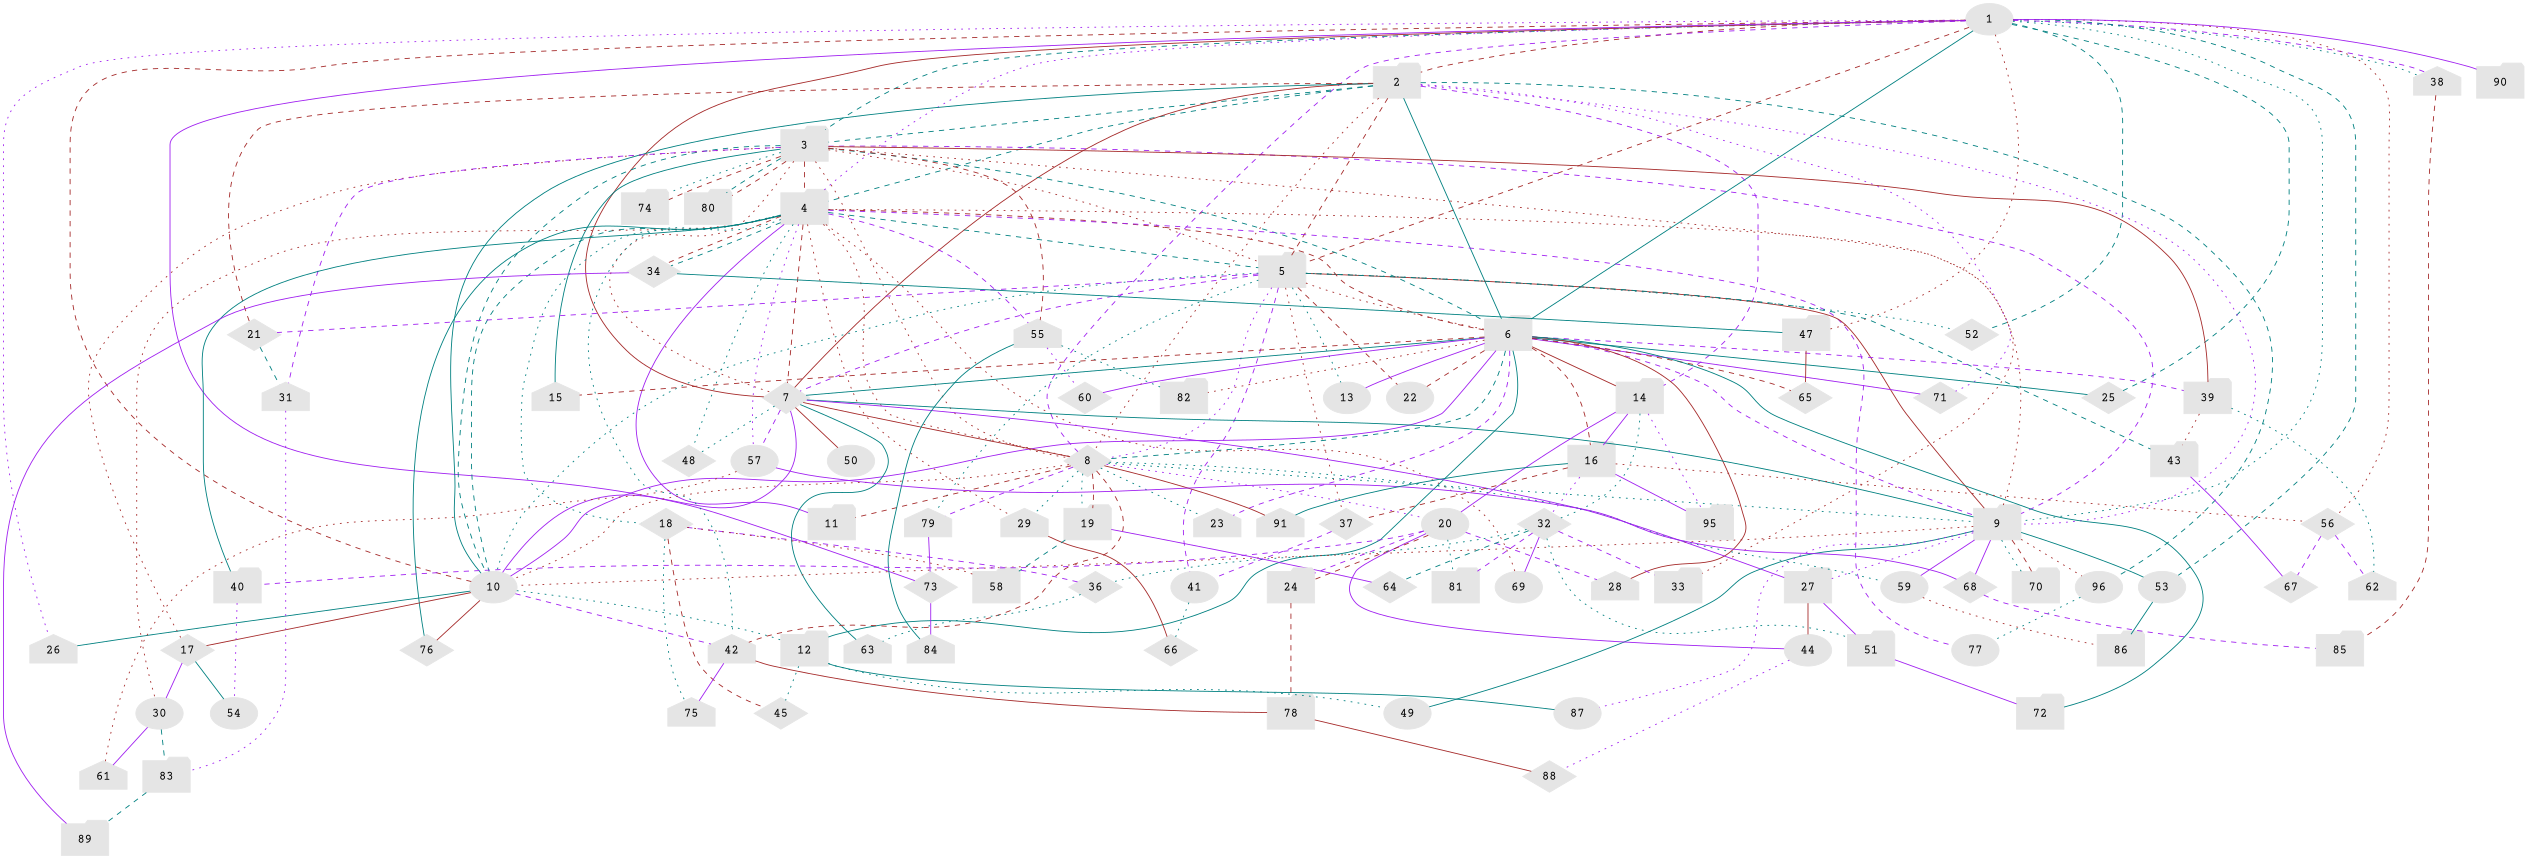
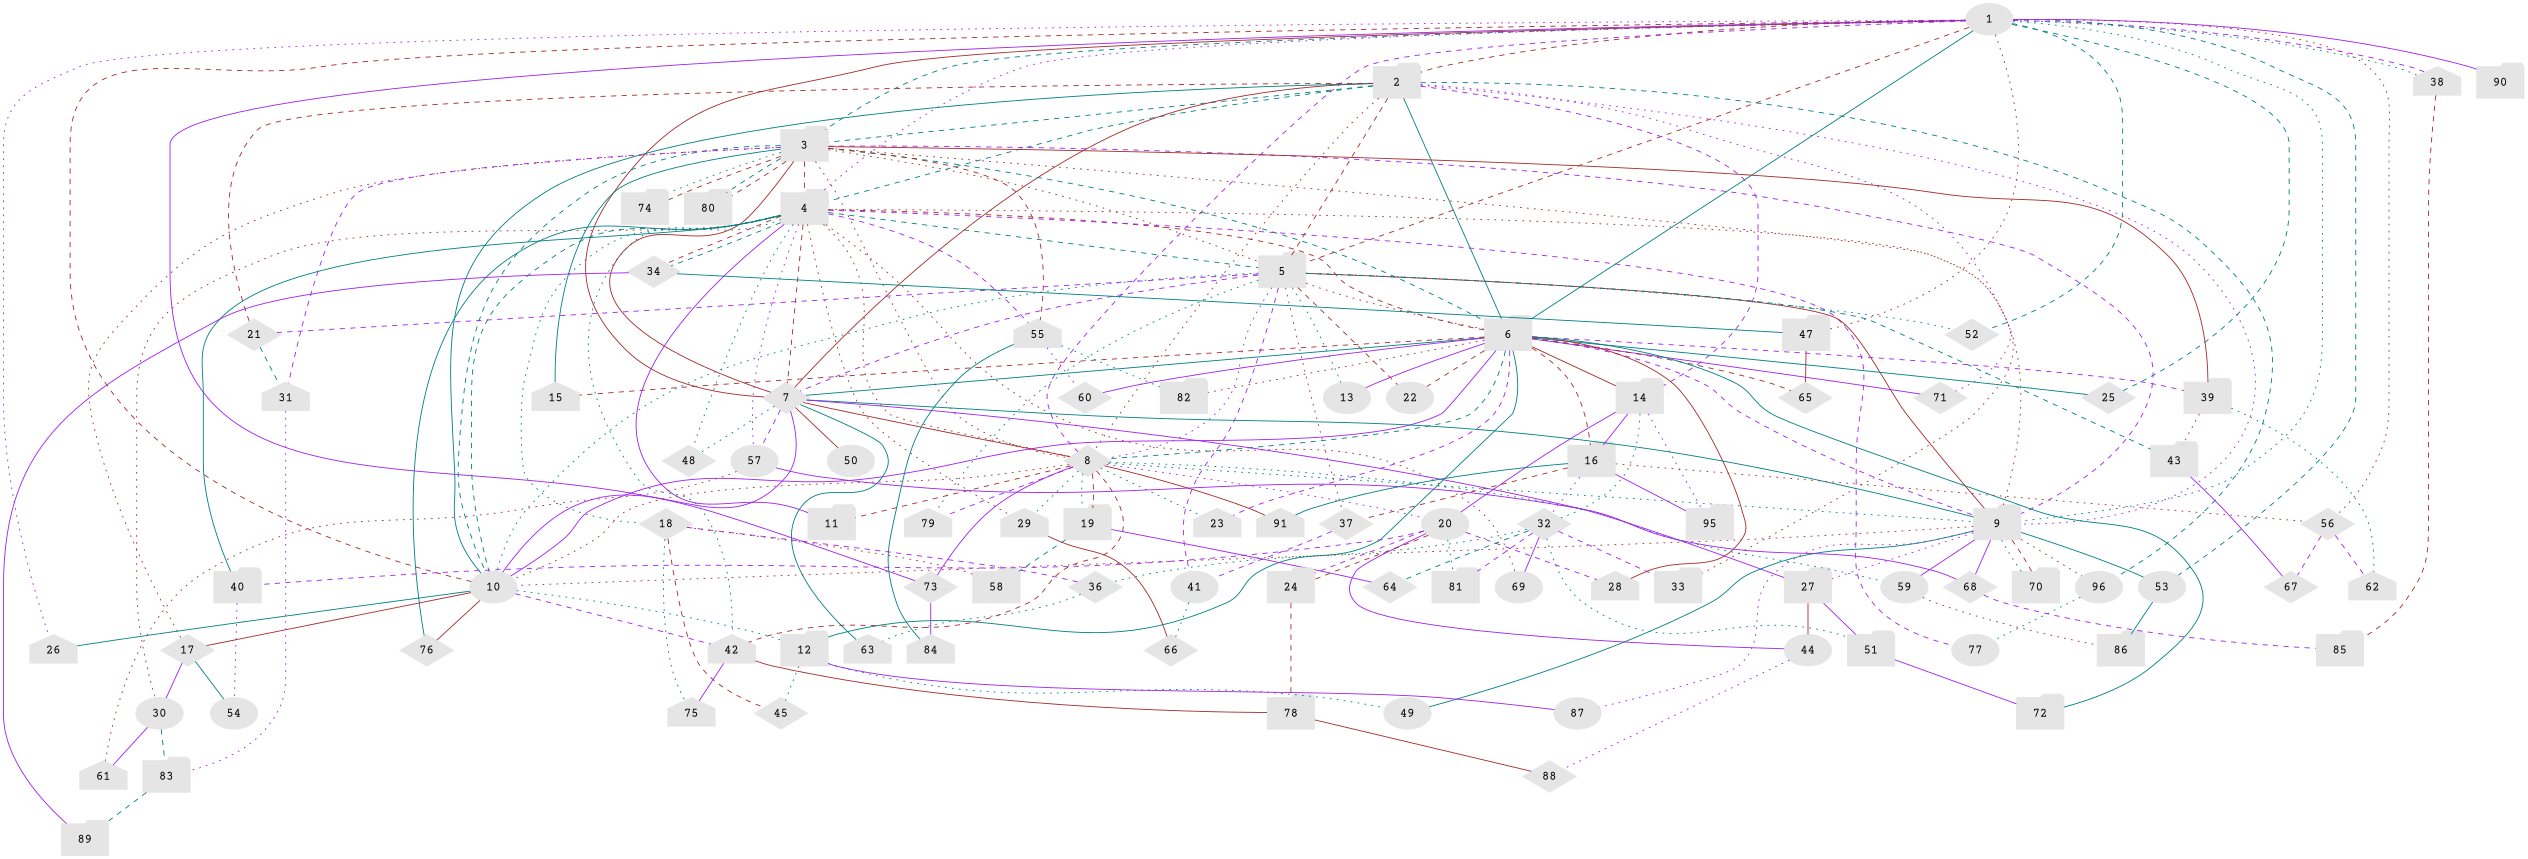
edge "3" -- "7": style dotted -> solid
edge "79" -- "73": now "8" -- "73"
edge "12" -- "87": color teal -> purple
